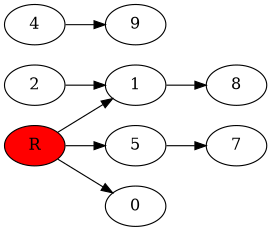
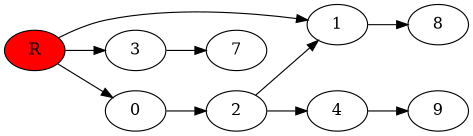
edge "0" -> "2": added
edge "2" -> "4": added
node "5": label "5" -> "3"
